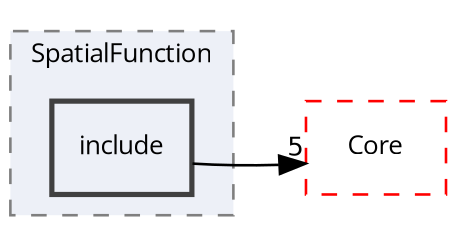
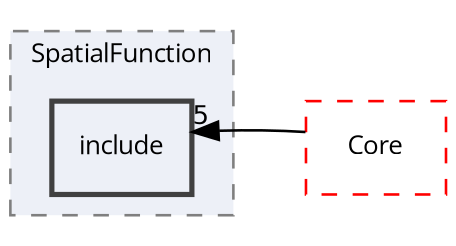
edge "include" -> "Core": reversed
